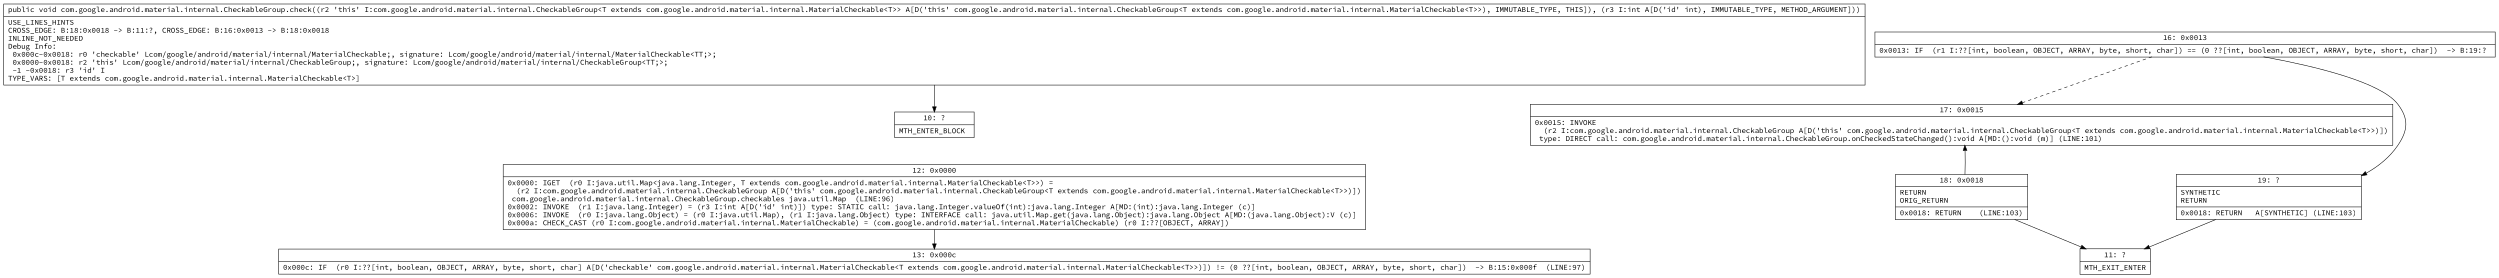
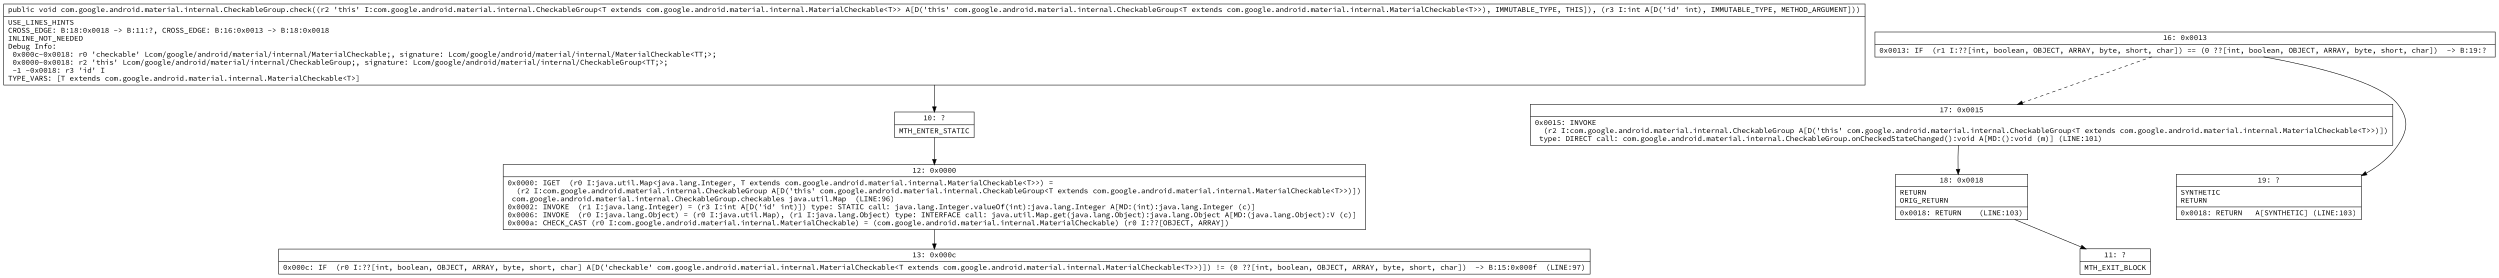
node "10: ?": text "MTH_ENTER_BLOCK" -> "MTH_ENTER_STATIC"
edge "10: ?" -> "12: 0x0000": added
edge "18: 0x0018" -> "17: 0x0015": reversed
edge "19: ?" -> "11: ?": removed
node "11: ?": text "MTH_EXIT_ENTER" -> "MTH_EXIT_BLOCK"
